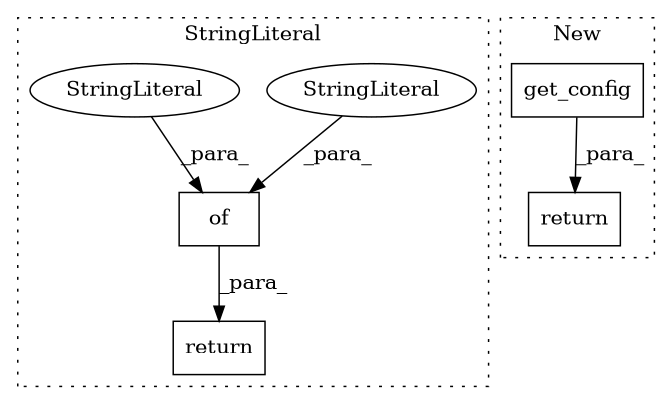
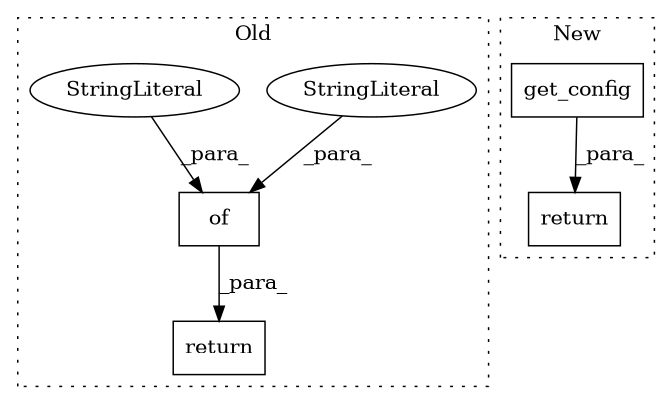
cluster "StringLiteral": label "StringLiteral" -> "Old"
